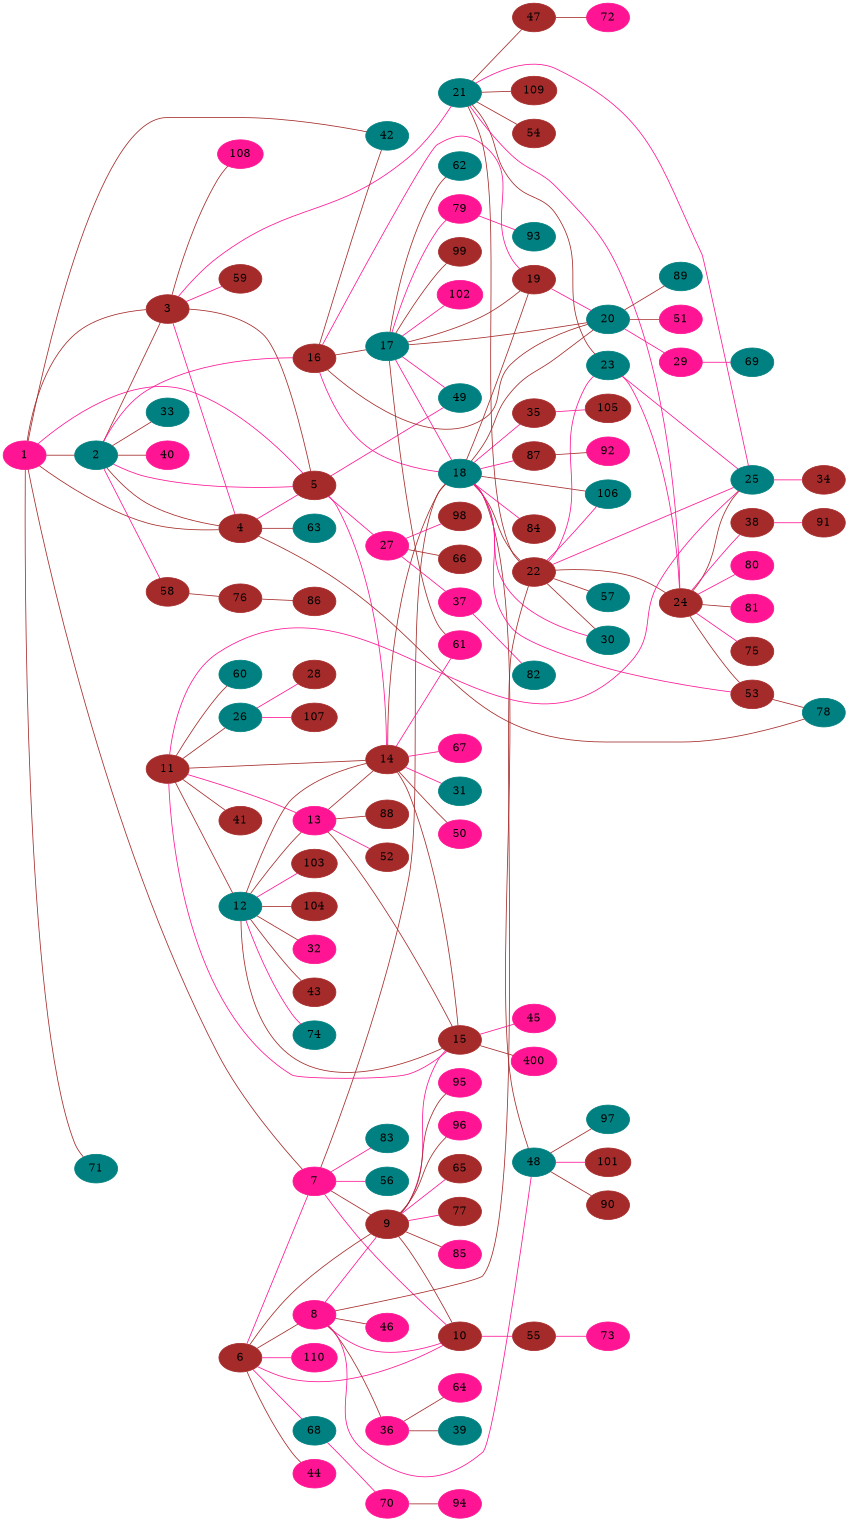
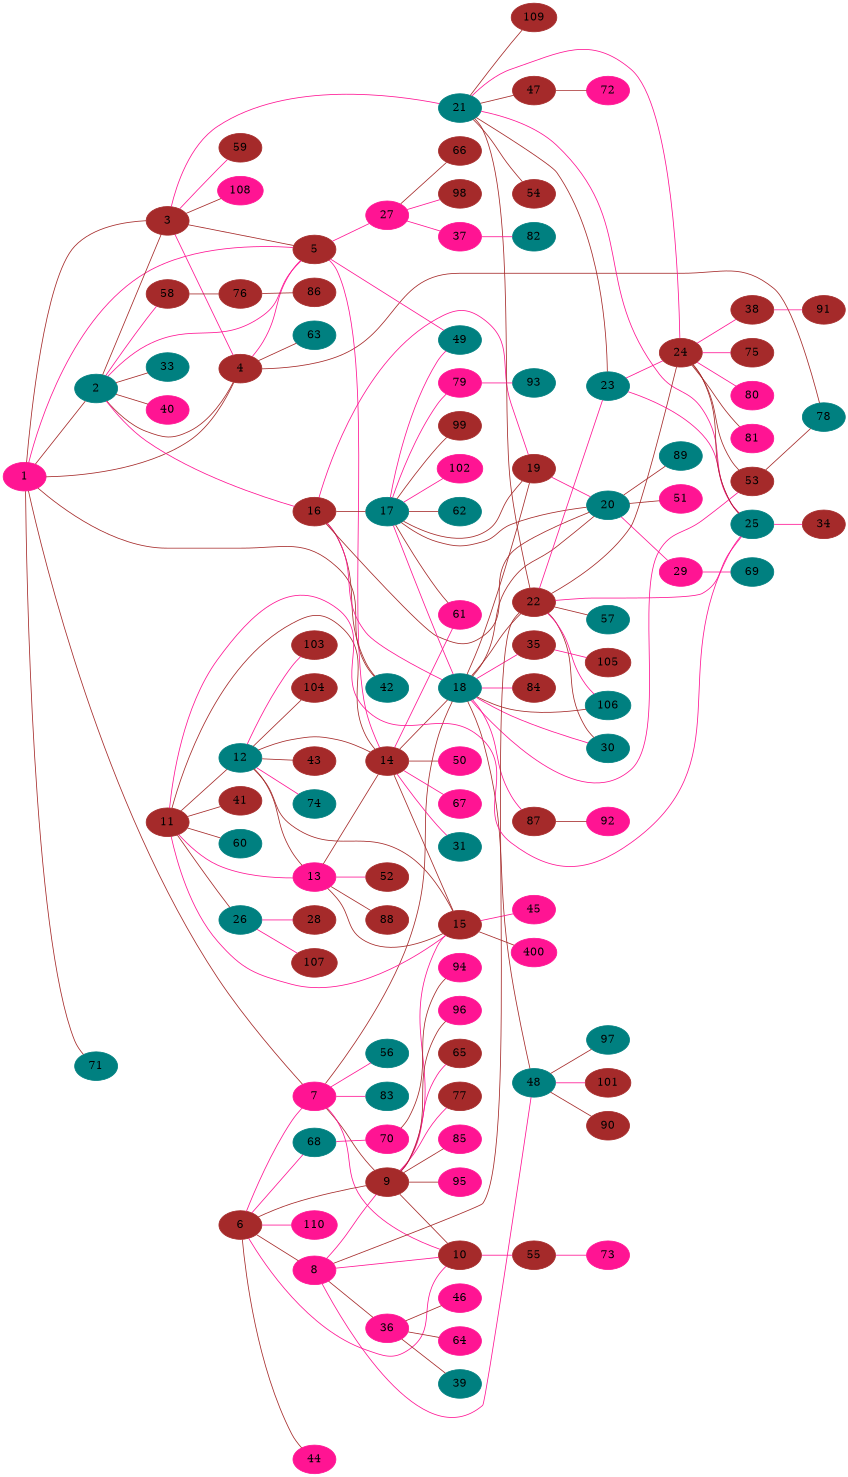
node "32": removed
edge "8" -- "46": now "36" -- "46"
